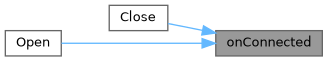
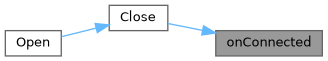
edge "Open" -> "onConnected": now "Open" -> "Close"
